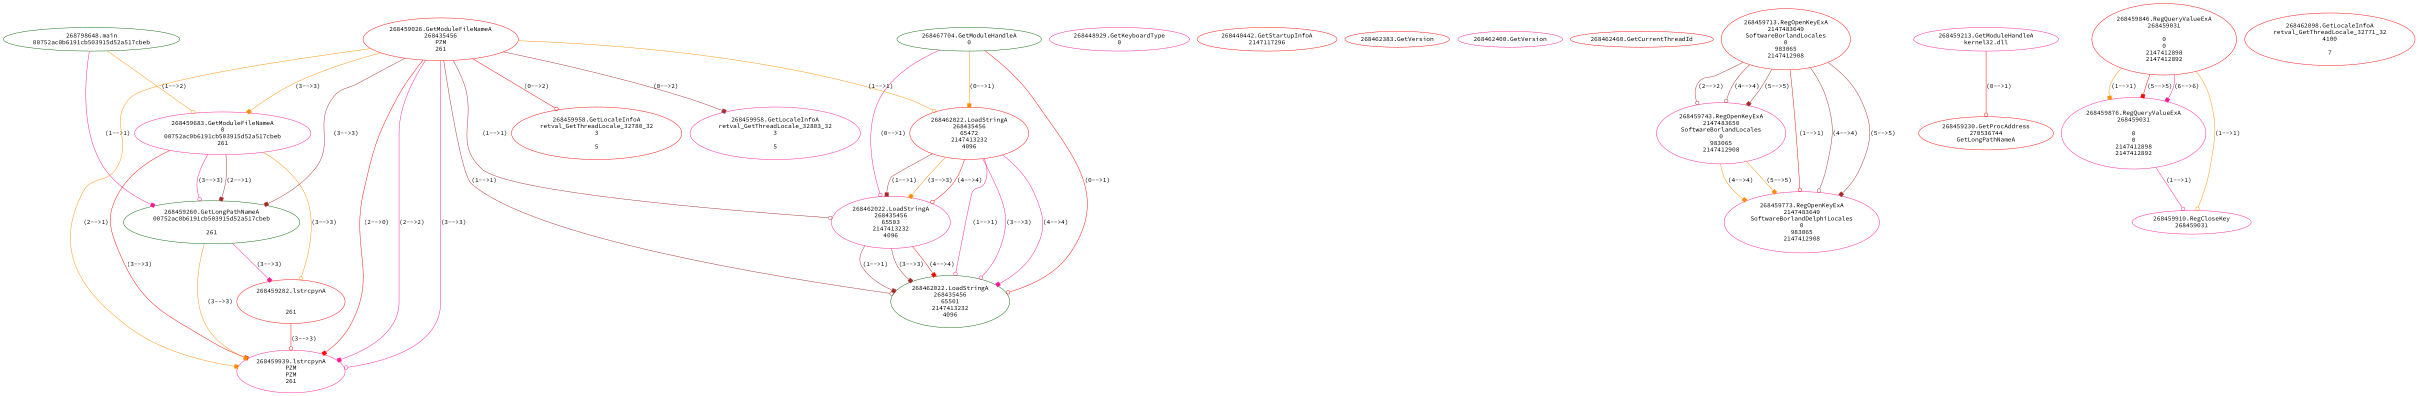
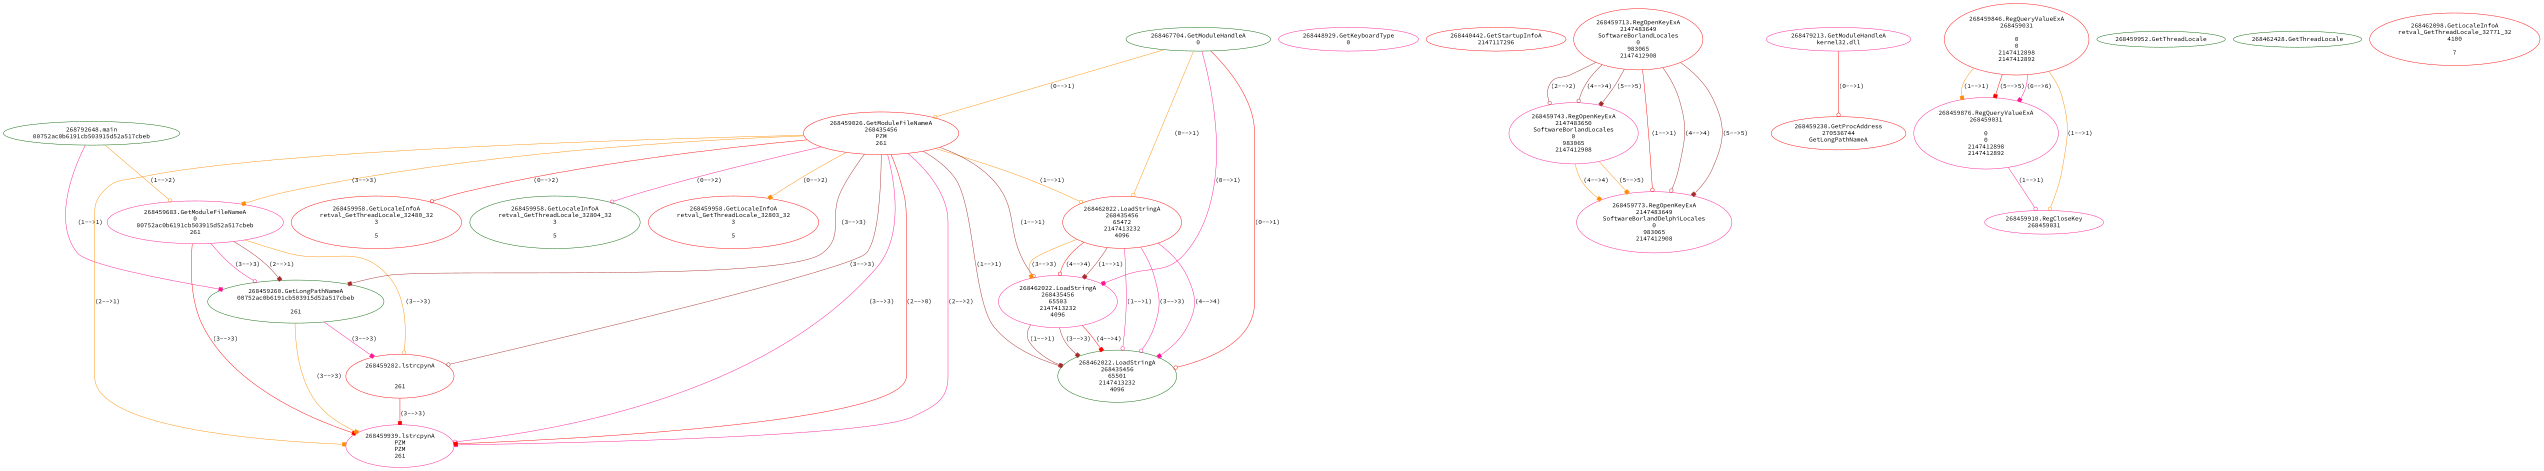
node "268798648.main 00752ac0b6191cb503915d52a517cbeb": label "268798648.main 00752ac0b6191cb503915d52a517cbeb" -> "268792648.main 00752ac0b6191cb503915d52a517cbeb"
node "268462383.GetVersion": removed
node "268462400.GetVersion": removed
node "268462460.GetCurrentThreadId": removed
node "268459213.GetModuleHandleA kernel32.dll": label "268459213.GetModuleHandleA kernel32.dll" -> "268479213.GetModuleHandleA kernel32.dll"
node "268459952.GetThreadLocale": added
node "268462428.GetThreadLocale": added
edge "268459026.GetModuleFileNameA 268435456 PZM 261" -> "268459958.GetLocaleInfoA retval_GetThreadLocale_32803_32 3 5": color brown -> darkorange
edge "268467704.GetModuleHandleA 0" -> "268462022.LoadStringA 268435456 65472 2147413232 4096": arrowhead box -> odot
edge "268467704.GetModuleHandleA 0" -> "268459026.GetModuleFileNameA 268435456 PZM 261": added, label "(0-->1)"
edge "268467704.GetModuleHandleA 0" -> "268462022.LoadStringA 268435456 65503 2147413232 4096": arrowhead odot -> box
node "268459958.GetLocaleInfoA retval_GetThreadLocale_32780_32 3 5": label "268459958.GetLocaleInfoA retval_GetThreadLocale_32780_32 3 5" -> "268459958.GetLocaleInfoA retval_GetThreadLocale_32480_32 3 5"
node "268459958.GetLocaleInfoA retval_GetThreadLocale_32803_32 3 5": color deeppink -> red
node "268459958.GetLocaleInfoA retval_GetThreadLocale_32804_32 3 5": added
edge "268459026.GetModuleFileNameA 268435456 PZM 261" -> "268459282.lstrcpynA 261": added, label "(3-->3)"
edge "268459282.lstrcpynA 261" -> "268459939.lstrcpynA PZM PZM 261": arrowhead odot -> box
